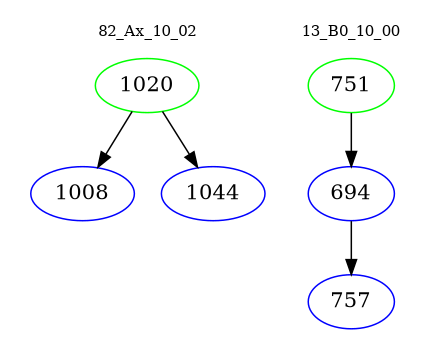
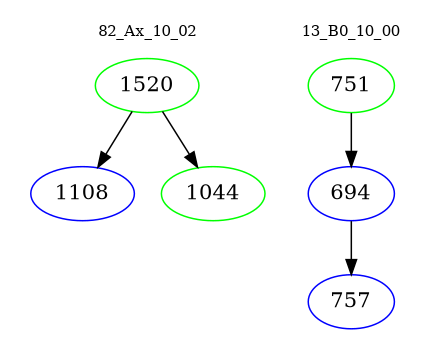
node "1020": label "1020" -> "1520"
node "1008": label "1008" -> "1108"
node "1044": color blue -> green
